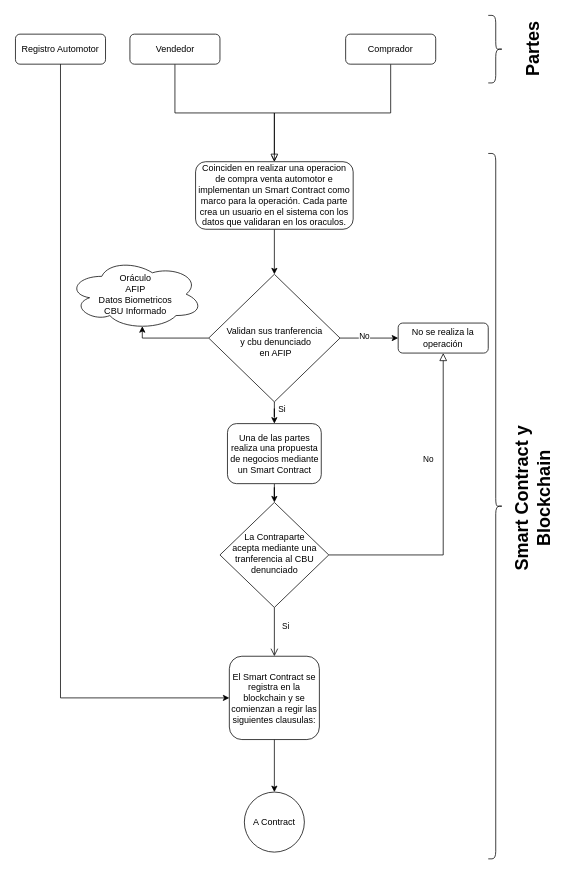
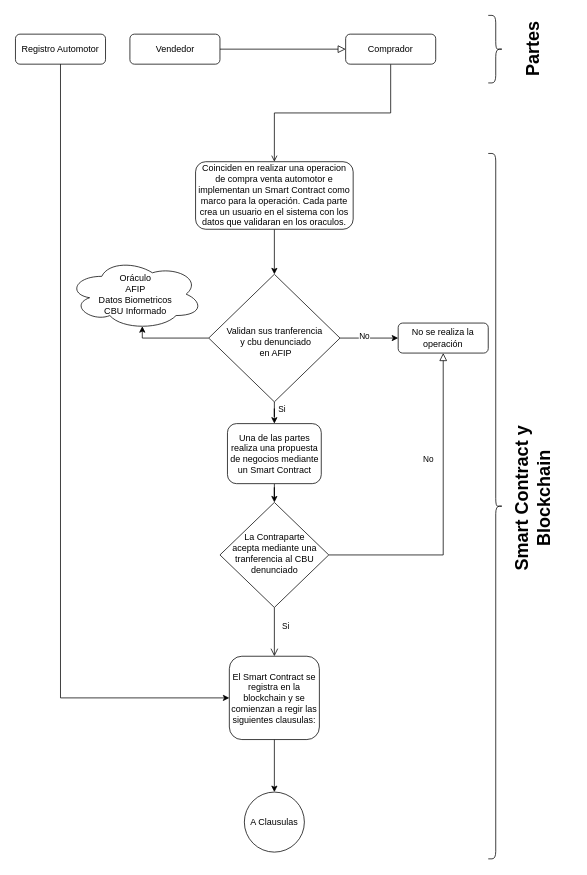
edge "Vendedor" -> "Coinciden en realizar una operacion de compra venta automotor e implementan un Smart Contract como marco para la operación. Cada parte crea un usuario en el sistema con los datos que validaran en los oraculos.": now "Vendedor" -> "Comprador"
node "A Contract": label "A Contract" -> "A Clausulas"
